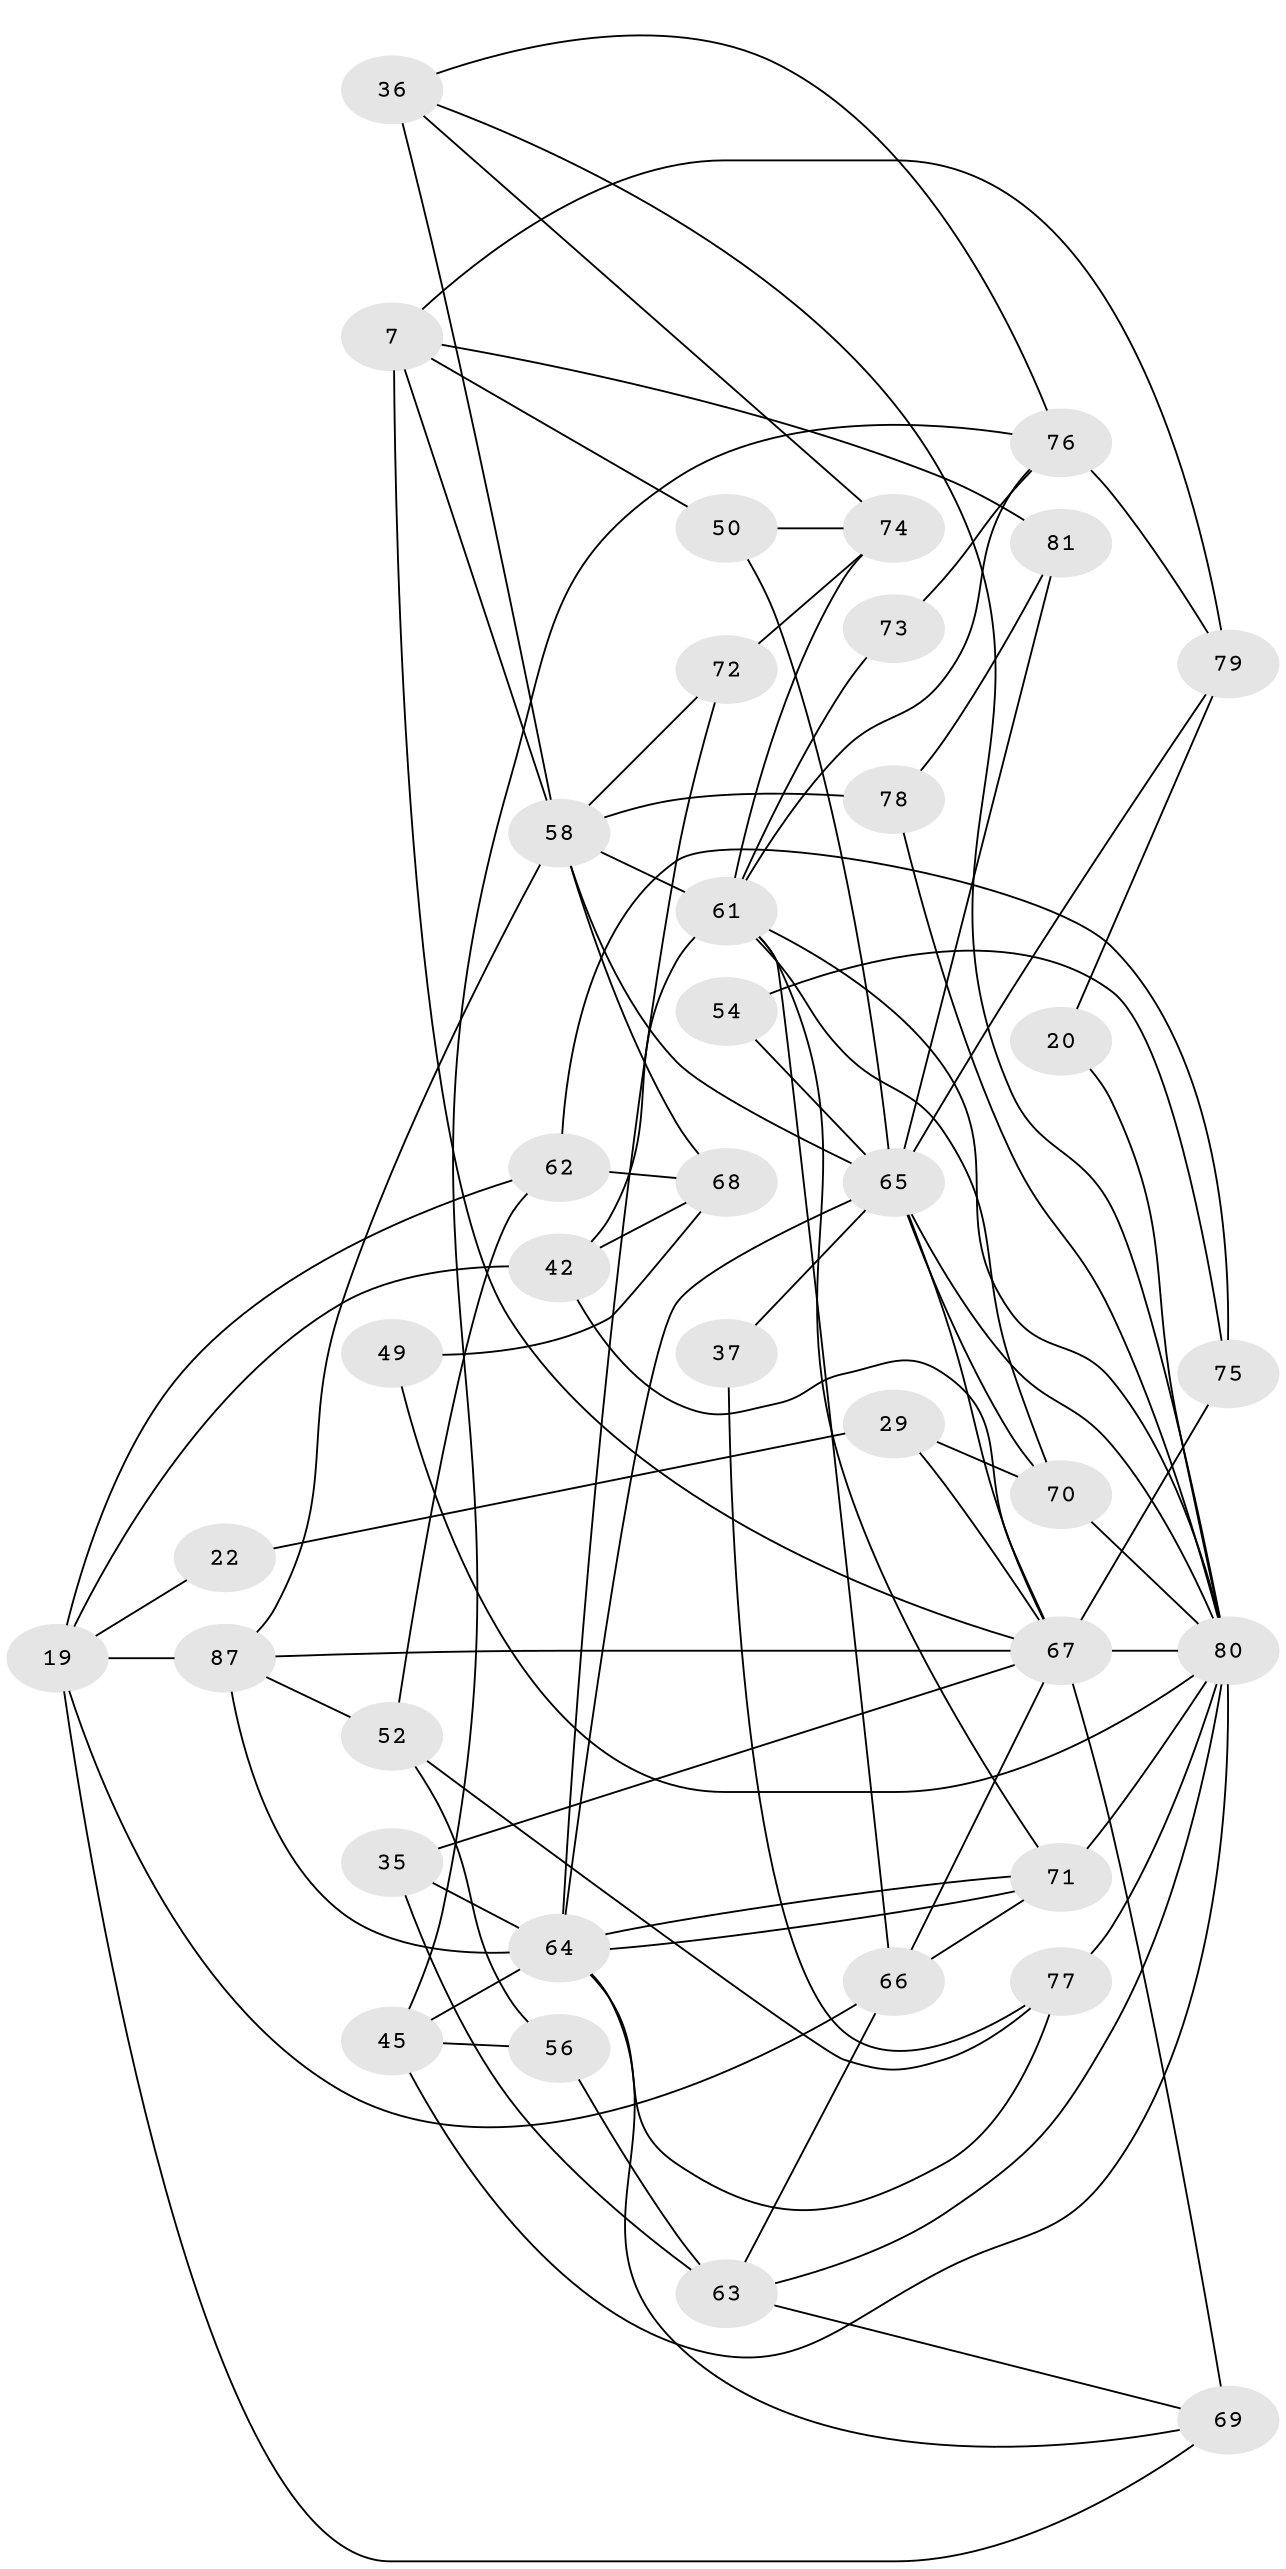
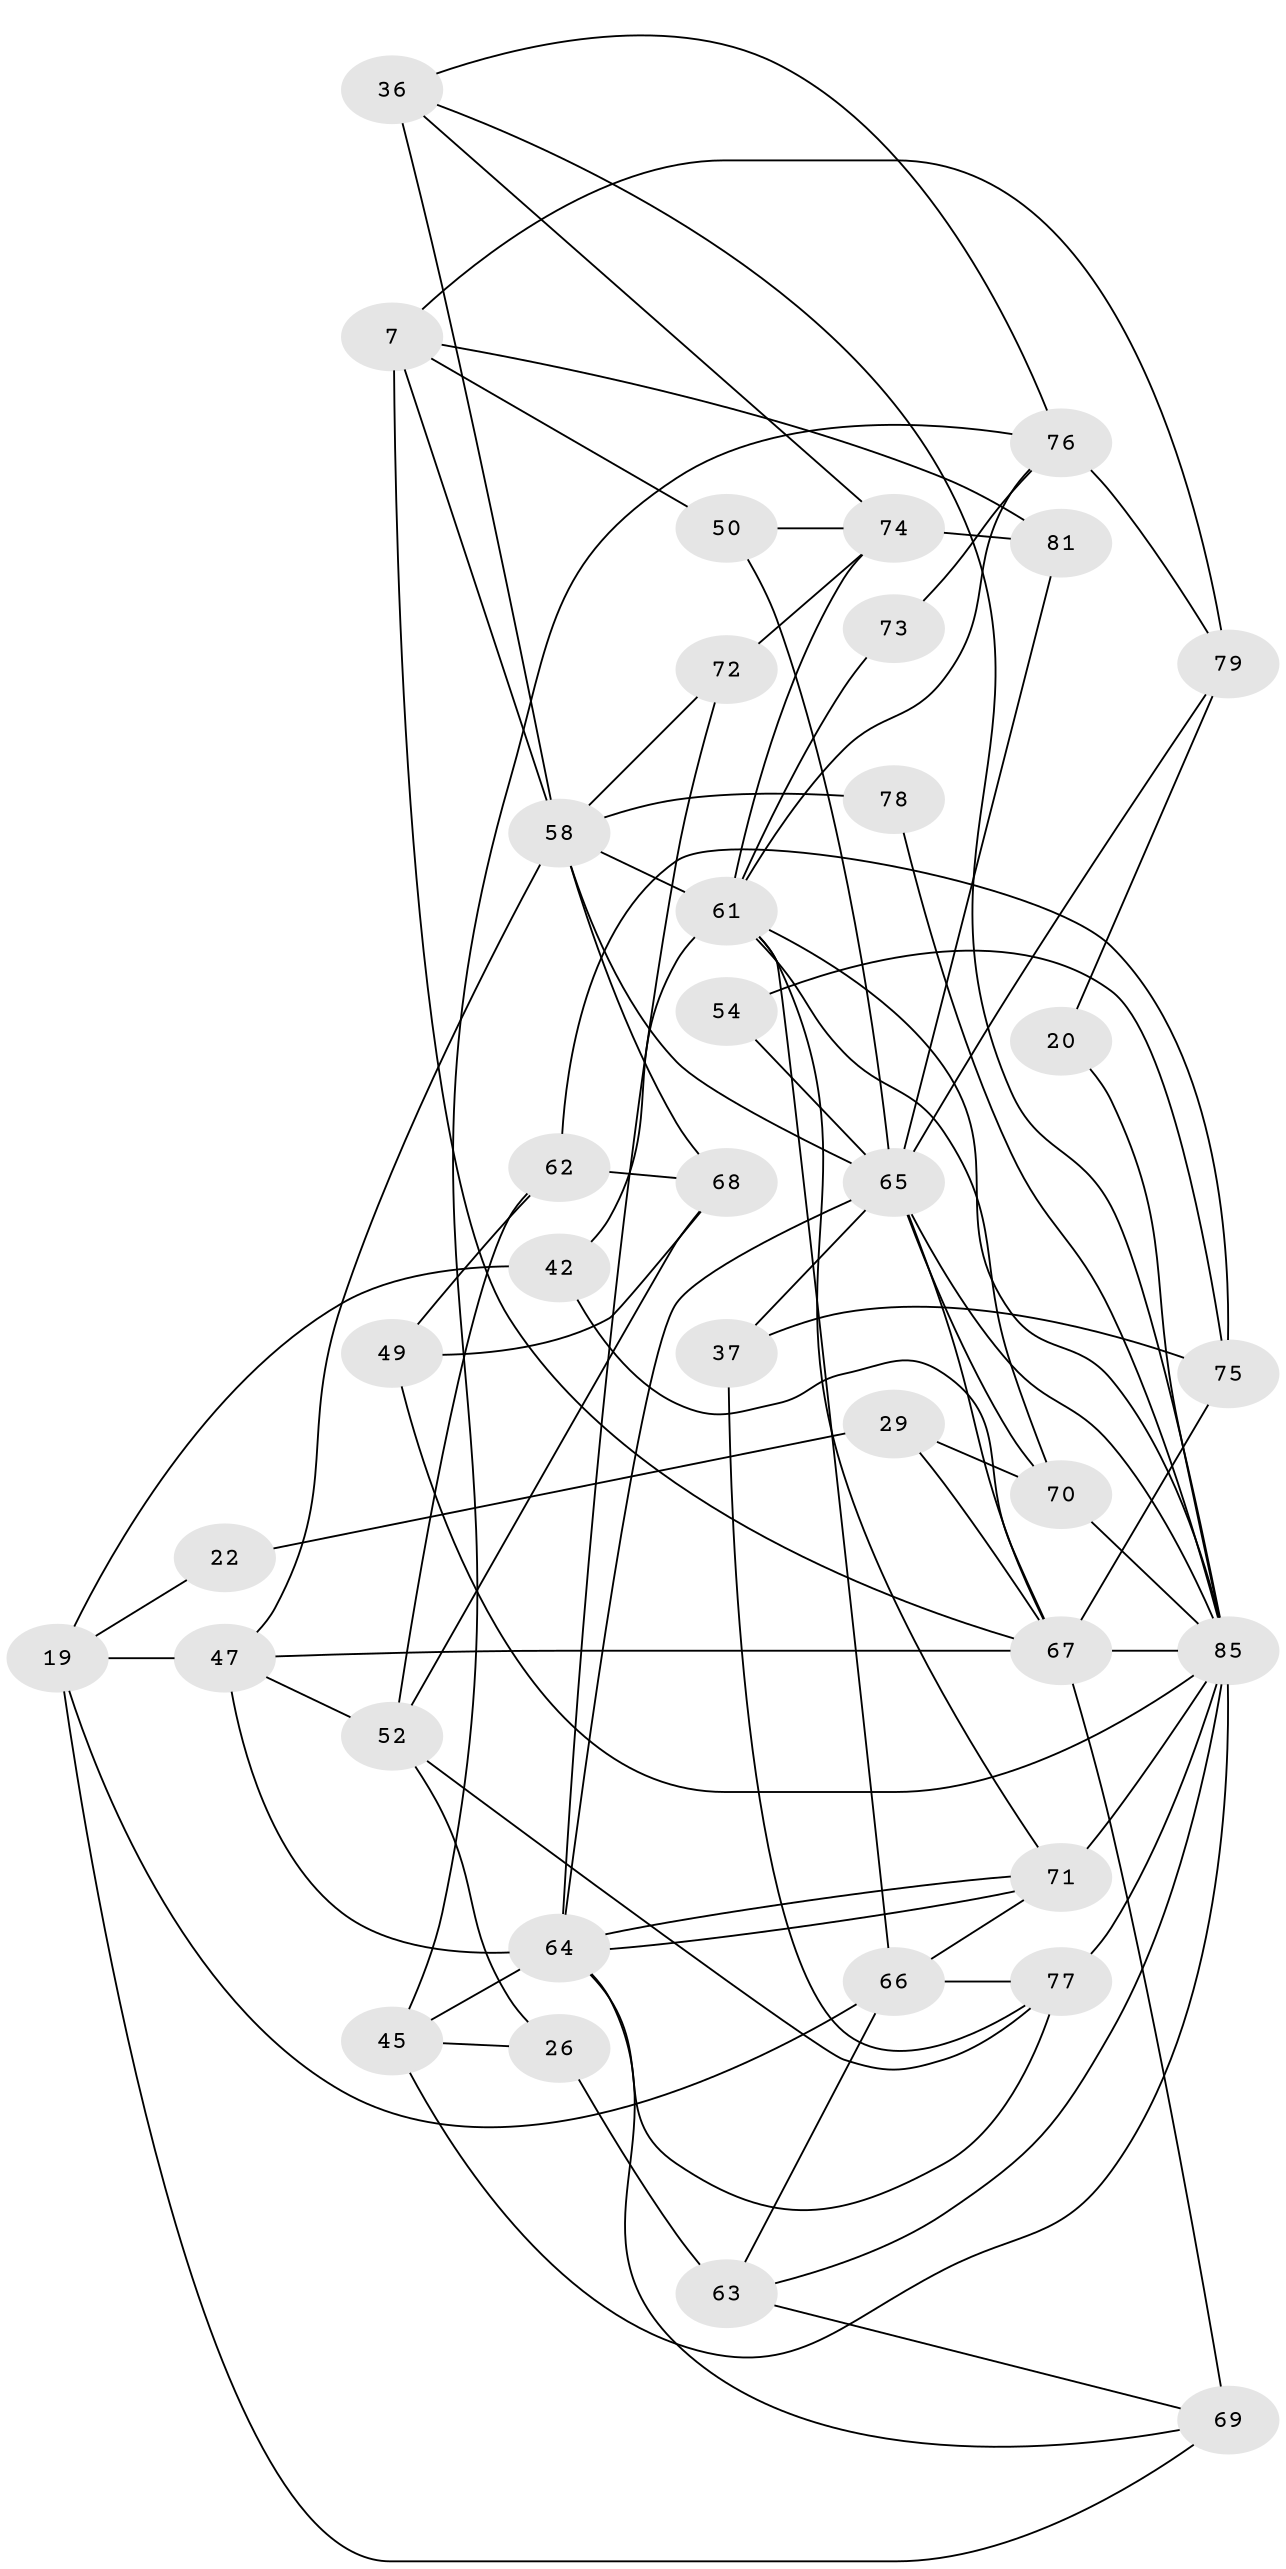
edge "81" -- "78": now "81" -- "74"
edge "68" -- "42": now "68" -- "52"
edge "37" -- "75": added
edge "62" -- "19": now "62" -- "49"
node "80": label "80" -> "85"
node "87": label "87" -> "47"
edge "67" -- "66": now "77" -- "66"
node "35": removed
node "56": label "56" -> "26"
